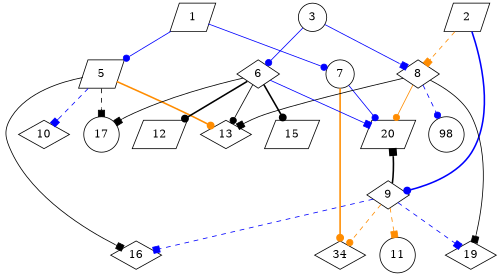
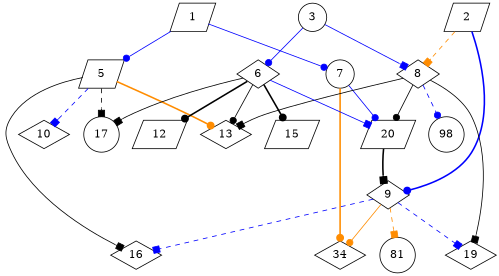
edge "8" -> "20": color darkorange -> black
edge "9" -> "20": reversed
edge "9" -> "34": style dashed -> solid
node "11": label "11" -> "81"
